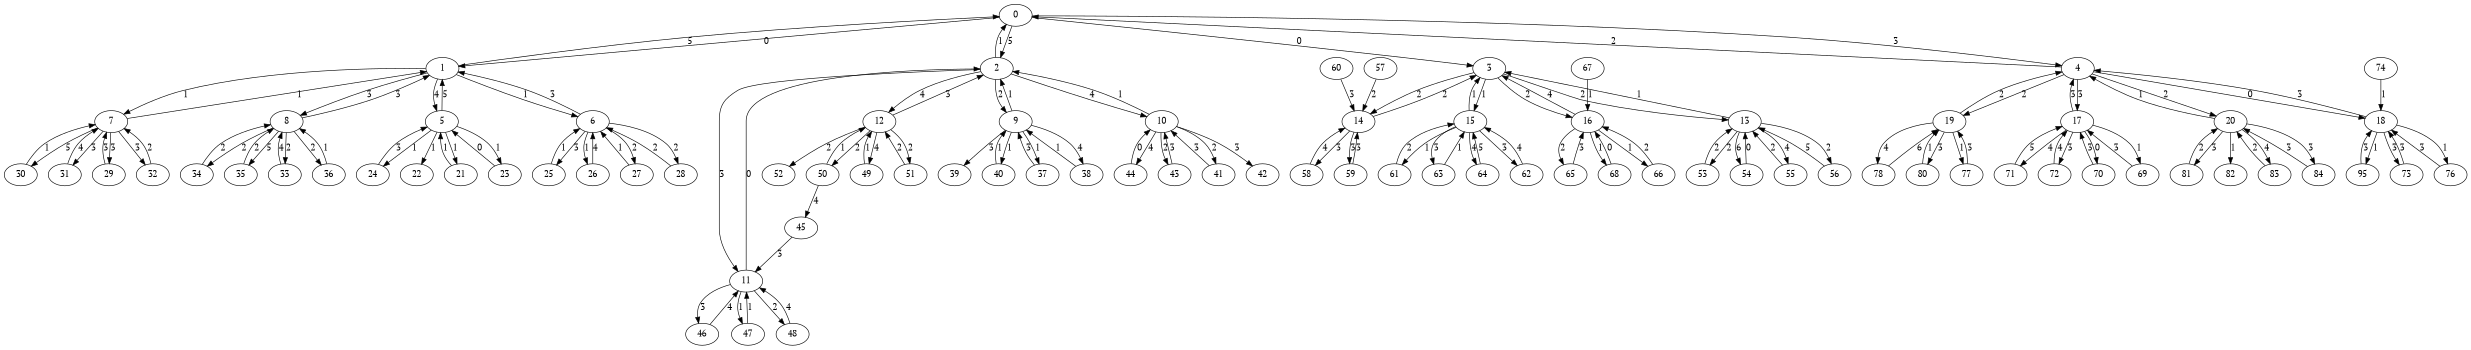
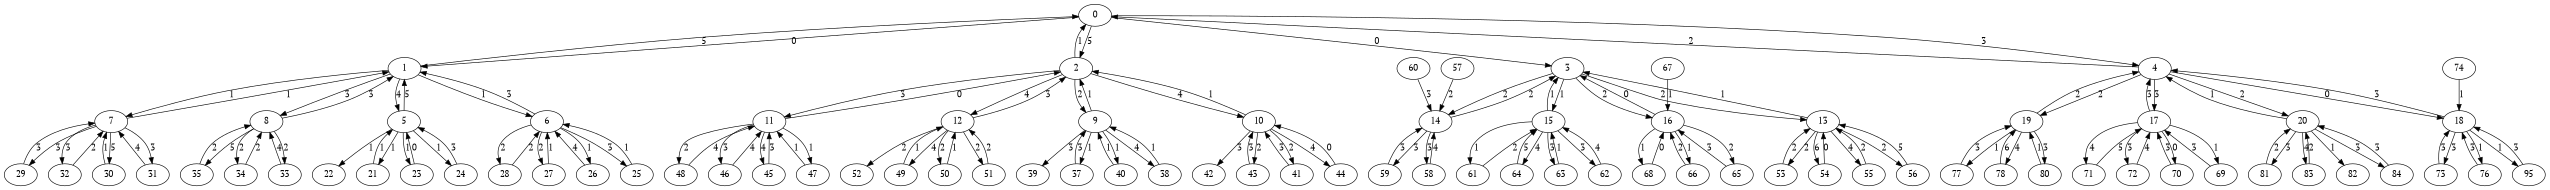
edge "16" -> "3": label "4" -> "0"
node "36": removed
edge "50" -> "45": now "11" -> "45"
